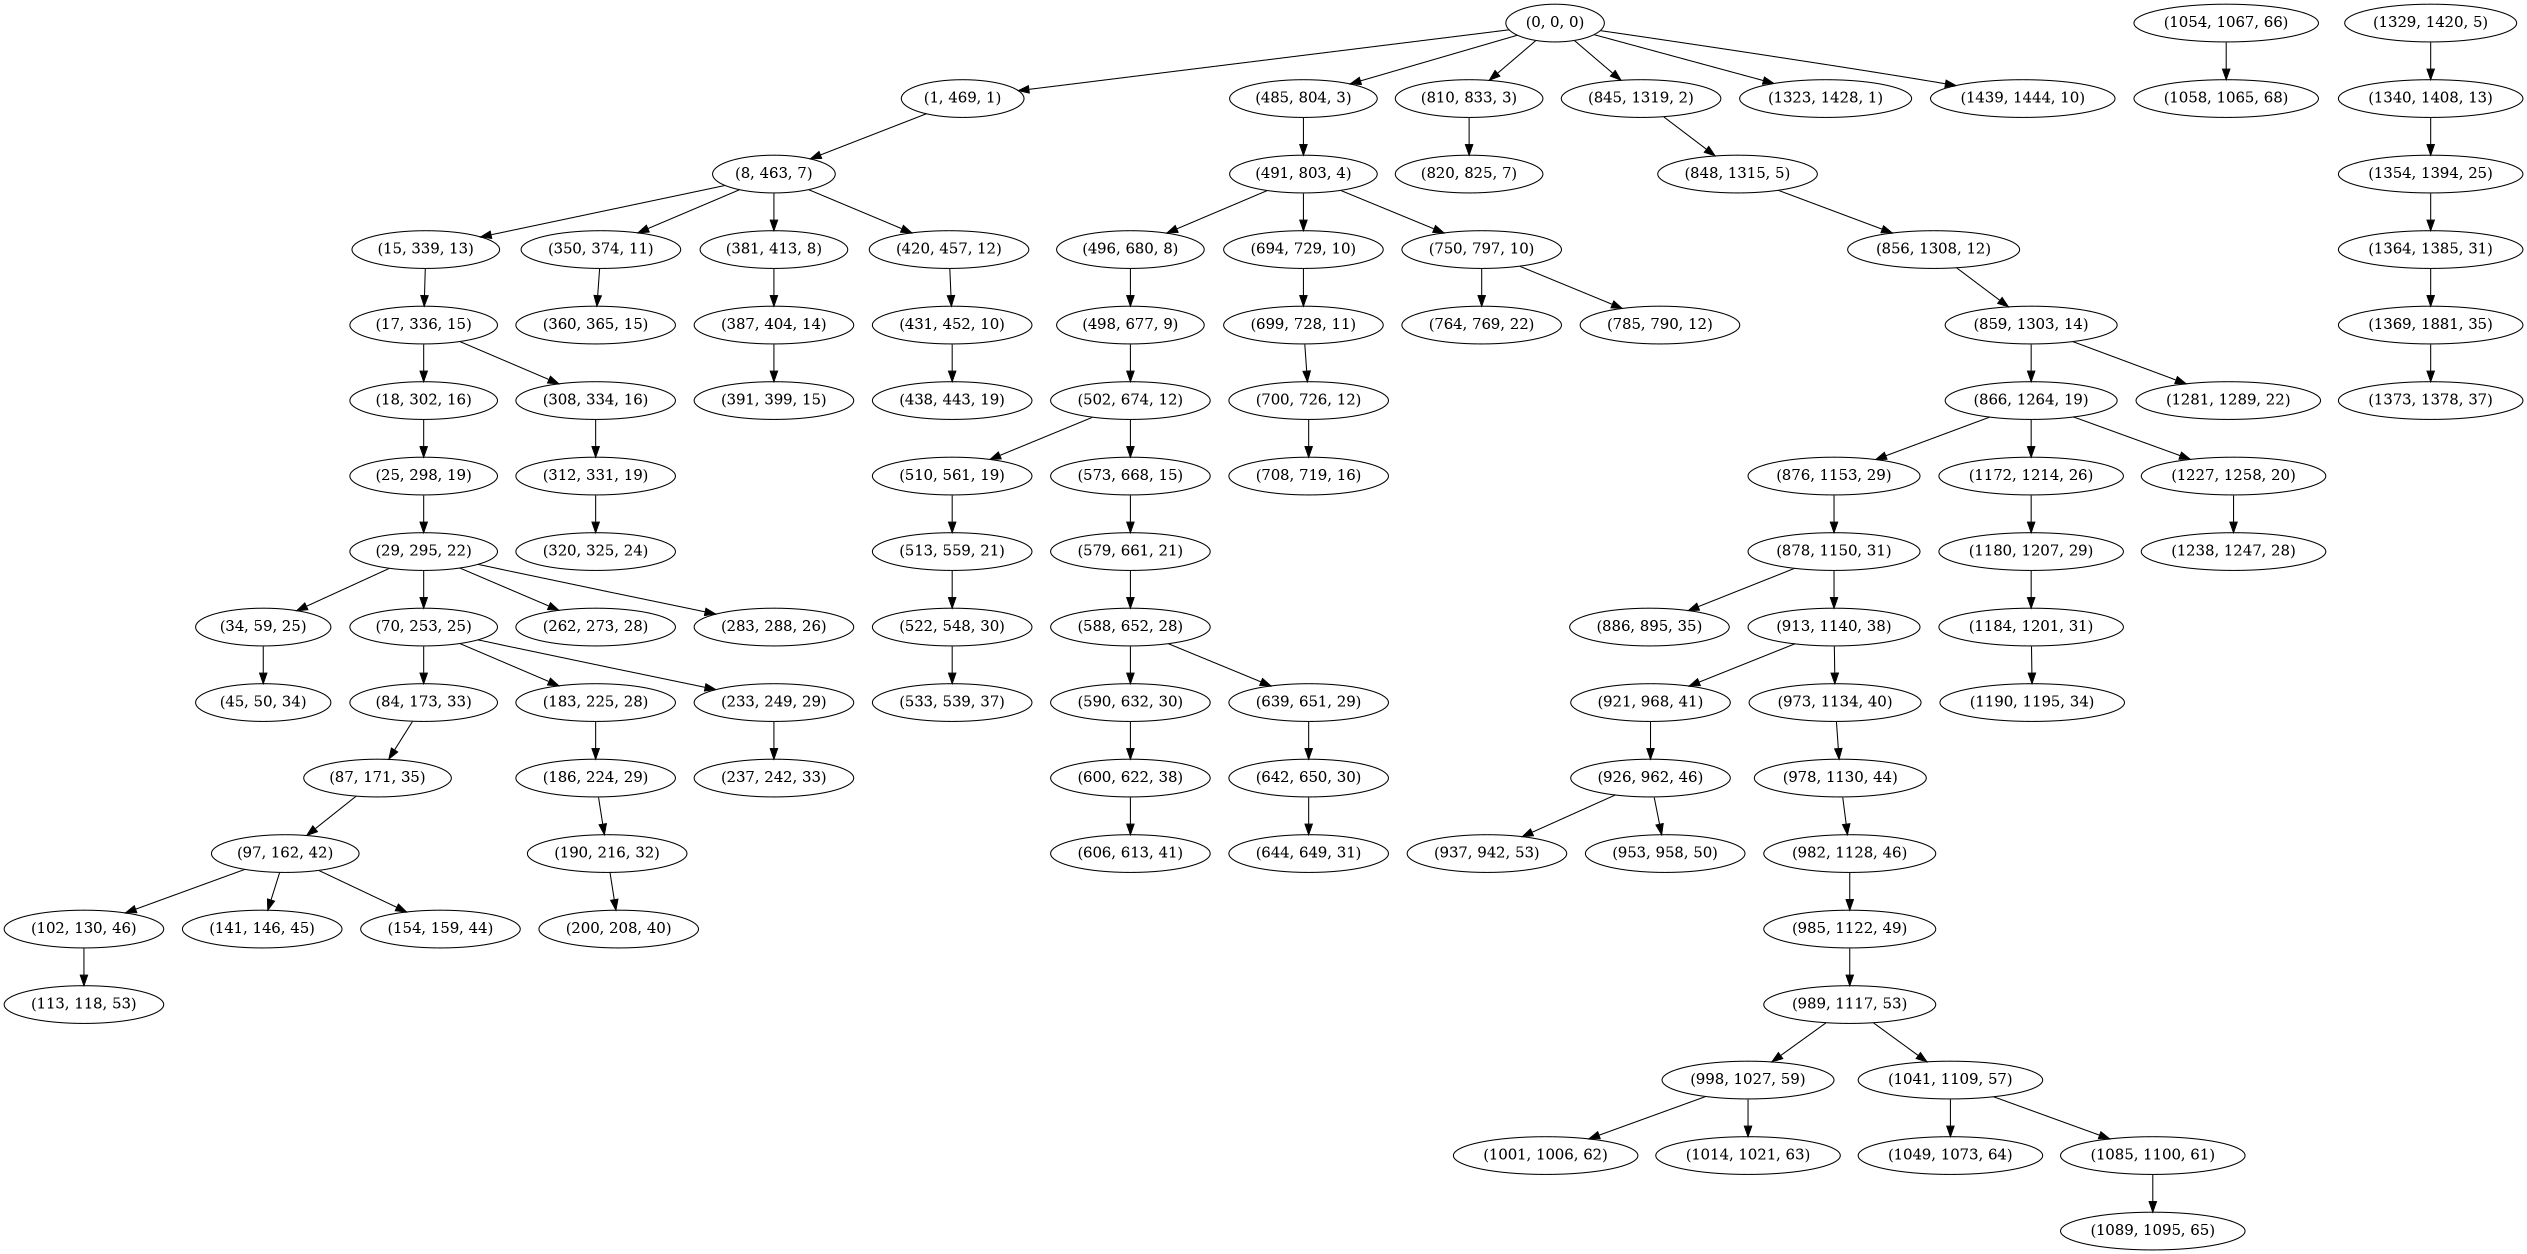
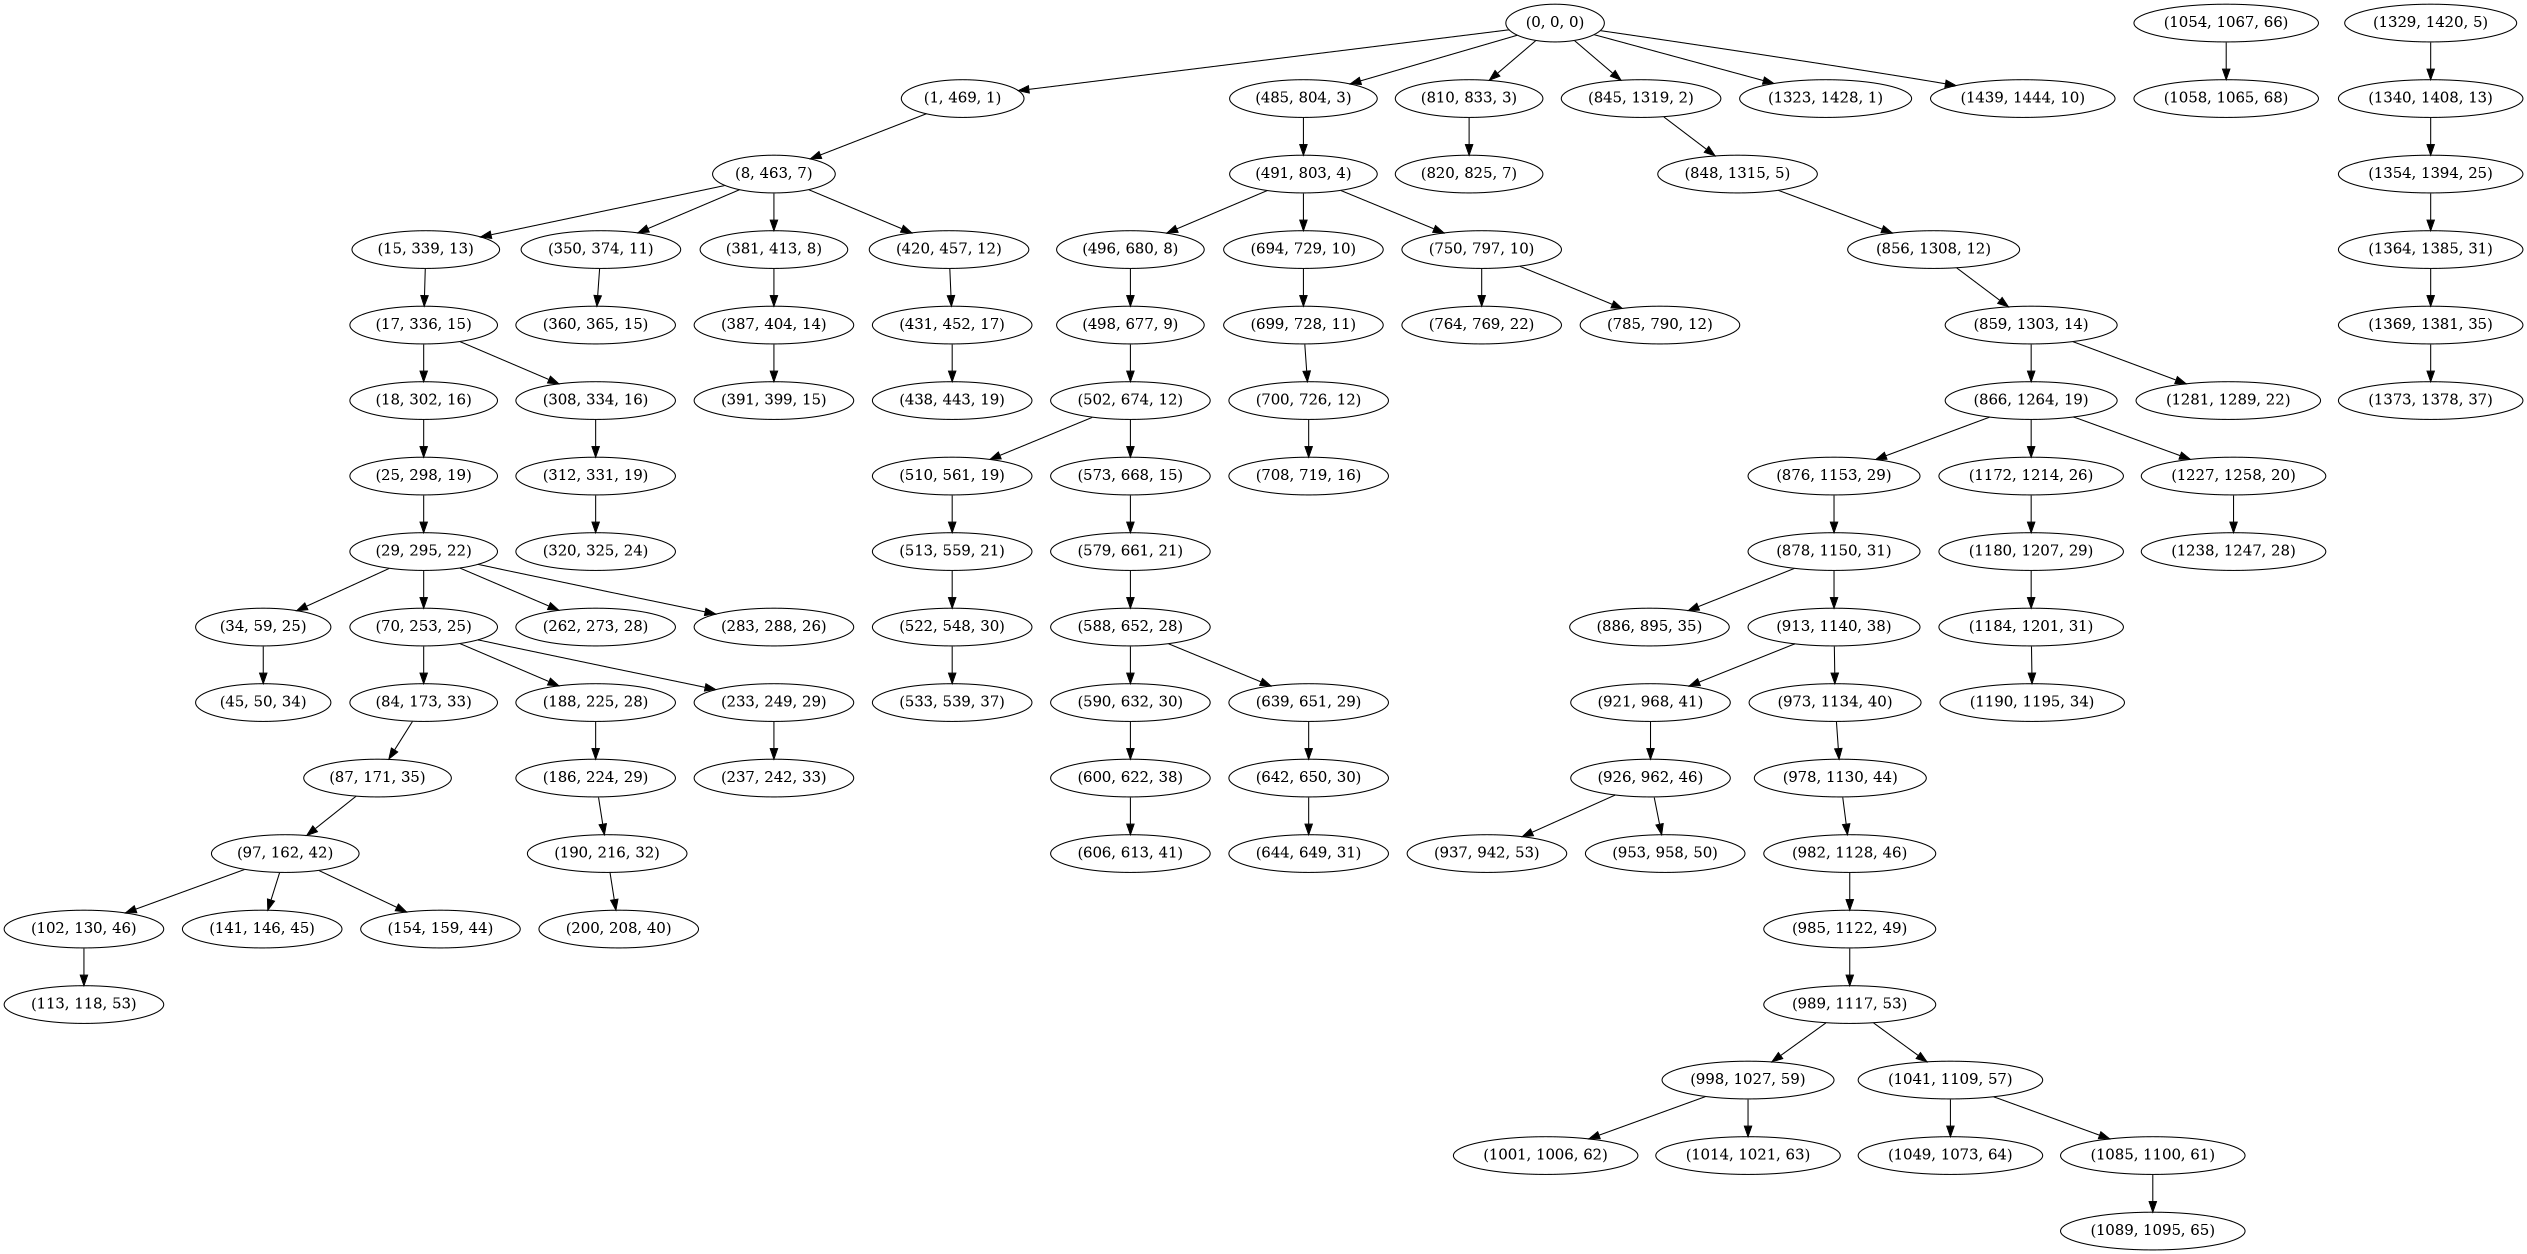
node "(431, 452, 10)": label "(431, 452, 10)" -> "(431, 452, 17)"
node "(1369, 1881, 35)": label "(1369, 1881, 35)" -> "(1369, 1381, 35)"
node "(183, 225, 28)": label "(183, 225, 28)" -> "(188, 225, 28)"
